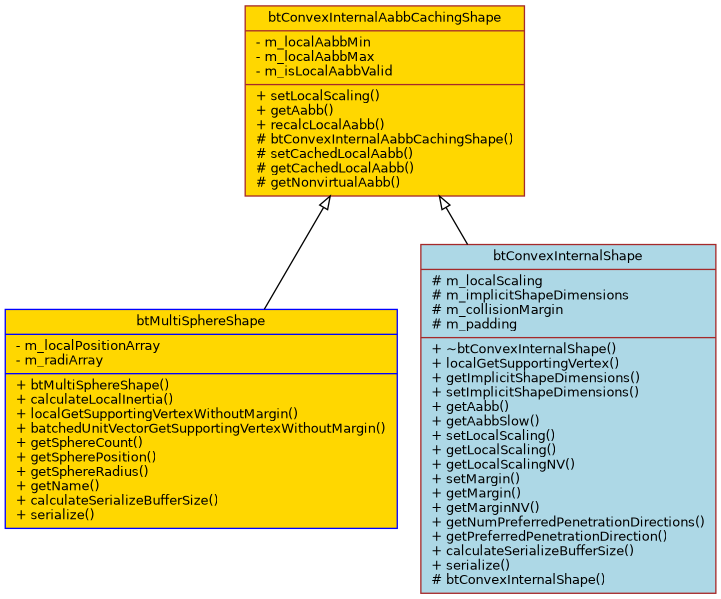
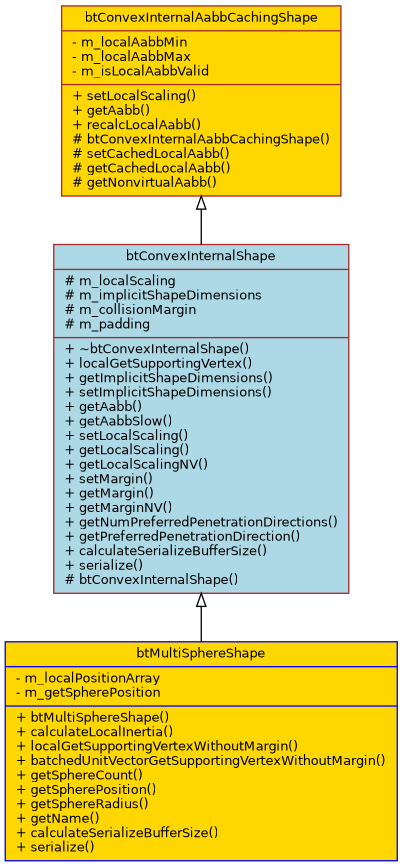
edge "btMultiSphereShape" -> "btConvexInternalAabbCachingShape": now "btMultiSphereShape" -> "btConvexInternalShape"
node "btMultiSphereShape": text "- m_radiArray" -> "- m_getSpherePosition"
